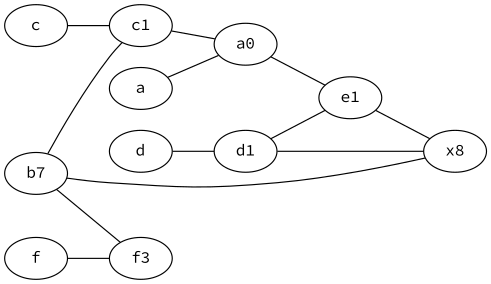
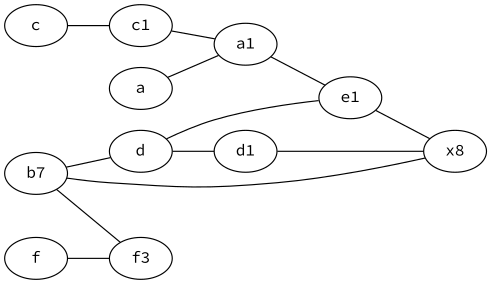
node "a0": label "a0" -> "a1"
edge "c1" -- "b7": now "d" -- "b7"
edge "e1" -- "d1": now "e1" -- "d"
